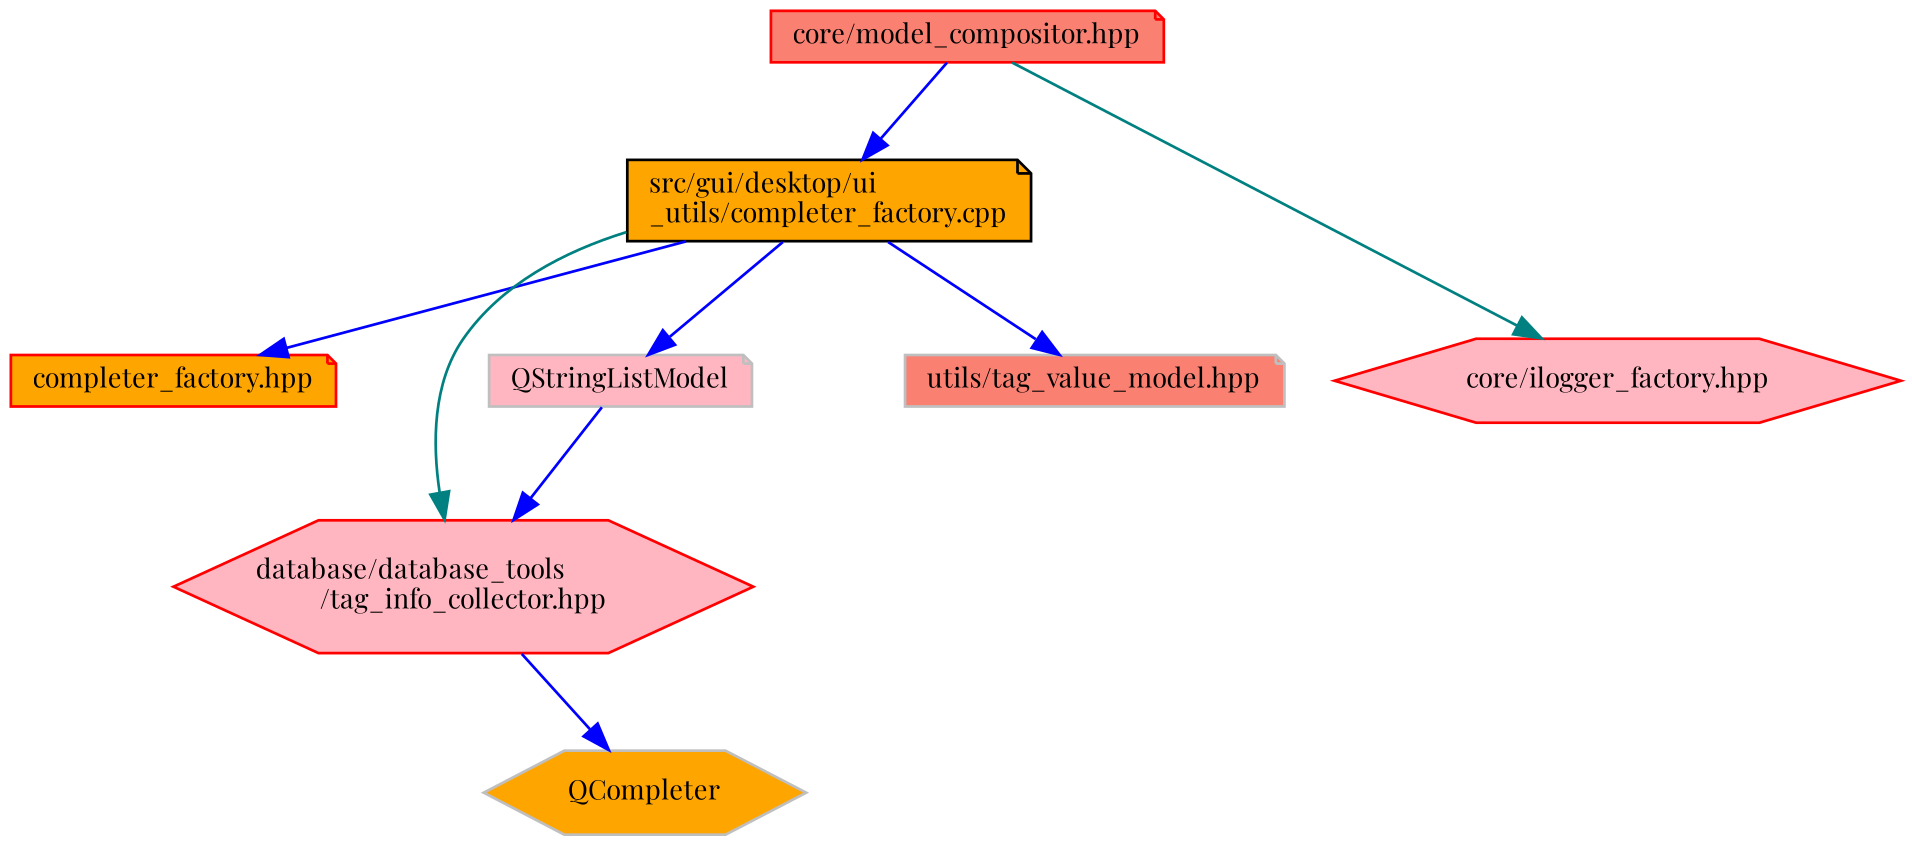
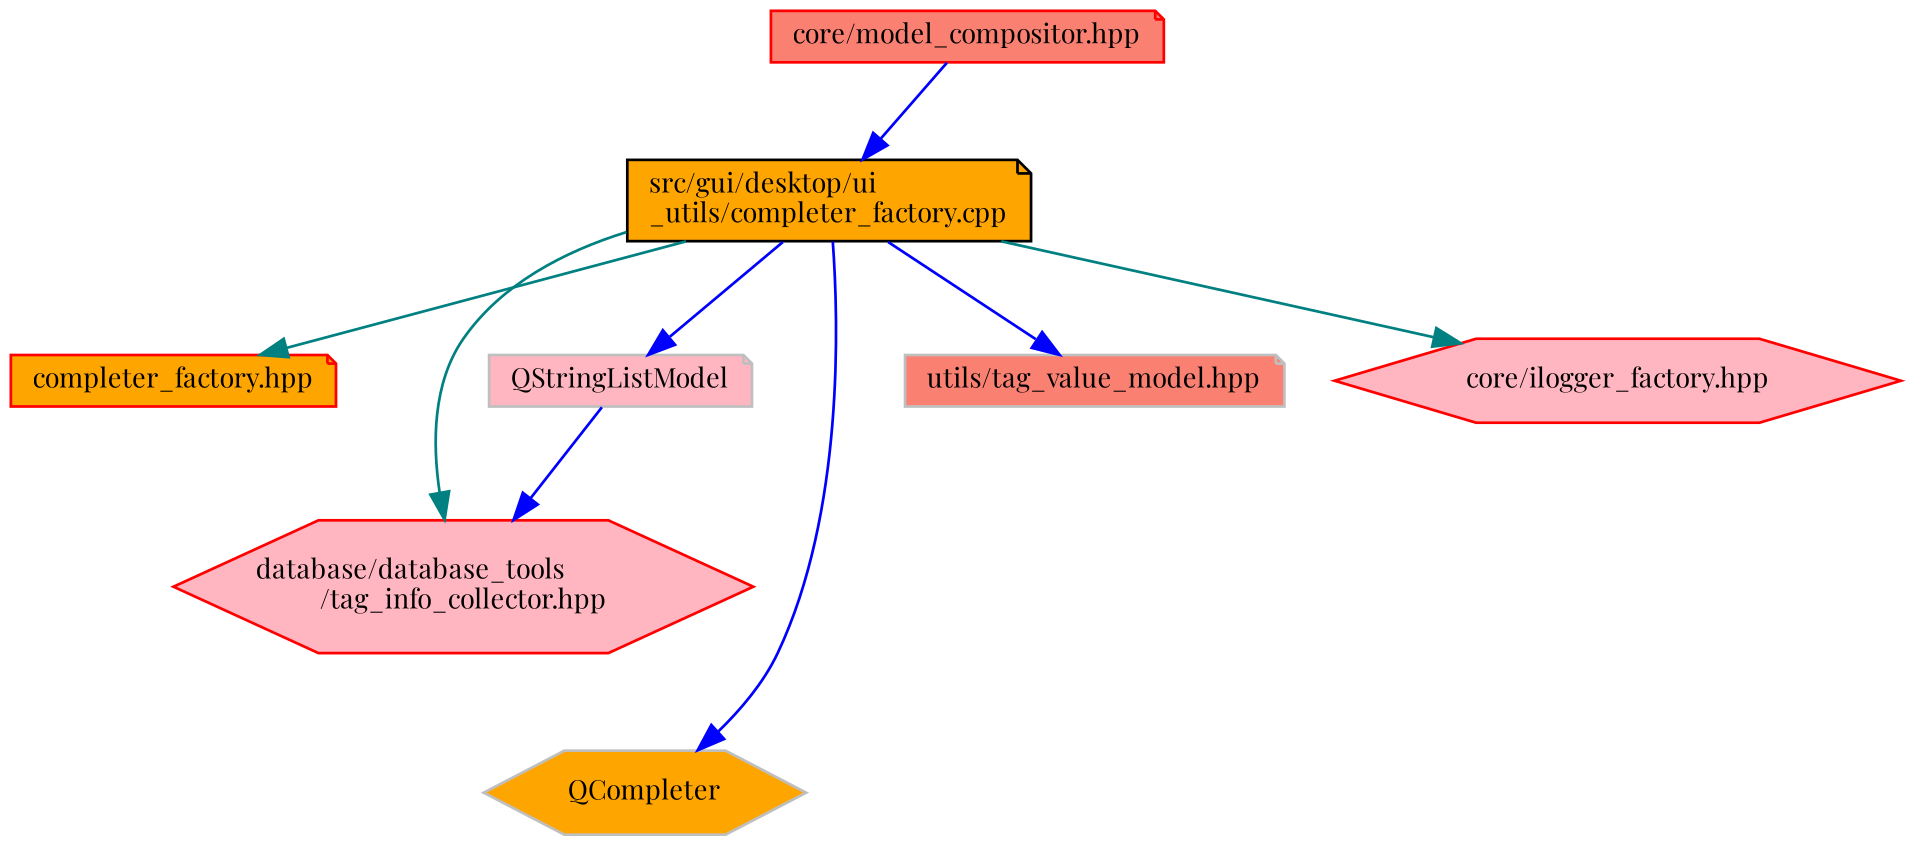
edge "core/model_compositor.hpp" -> "core/ilogger_factory.hpp": now "src/gui/desktop/ui _utils/completer_factory.cpp" -> "core/ilogger_factory.hpp"
edge "src/gui/desktop/ui _utils/completer_factory.cpp" -> "completer_factory.hpp": color blue -> teal
edge "database/database_tools /tag_info_collector.hpp" -> "QCompleter": now "src/gui/desktop/ui _utils/completer_factory.cpp" -> "QCompleter"
